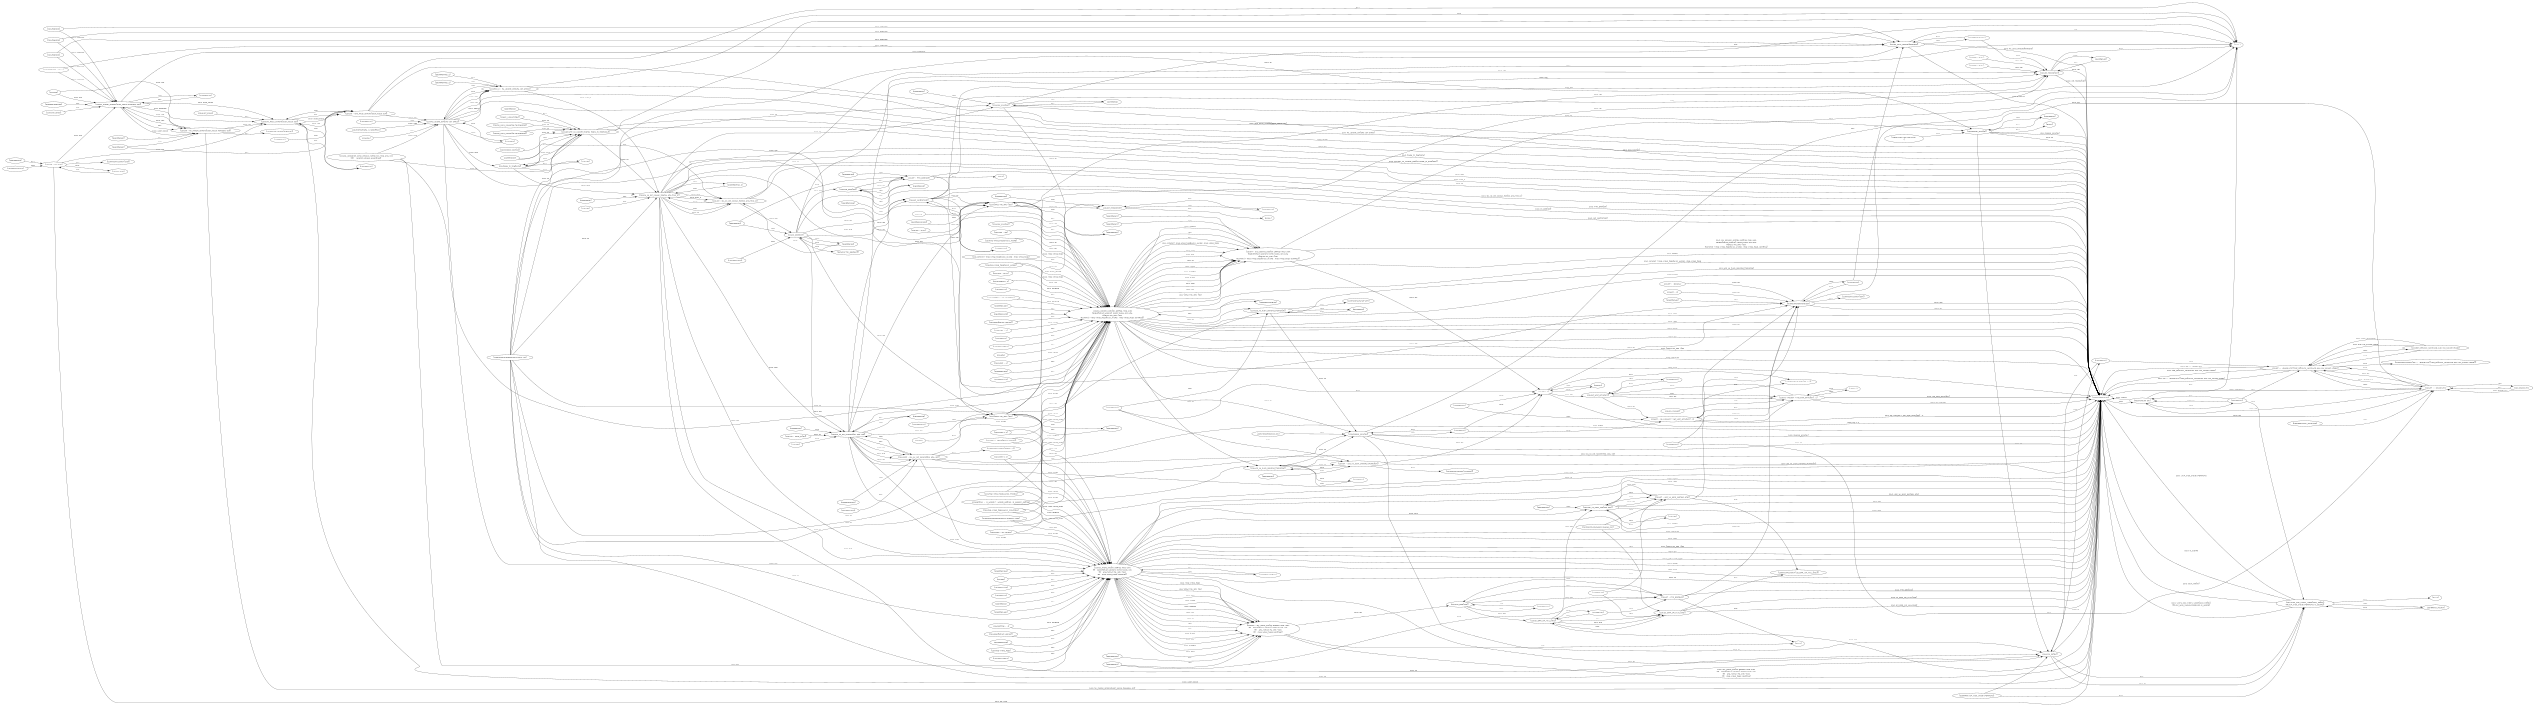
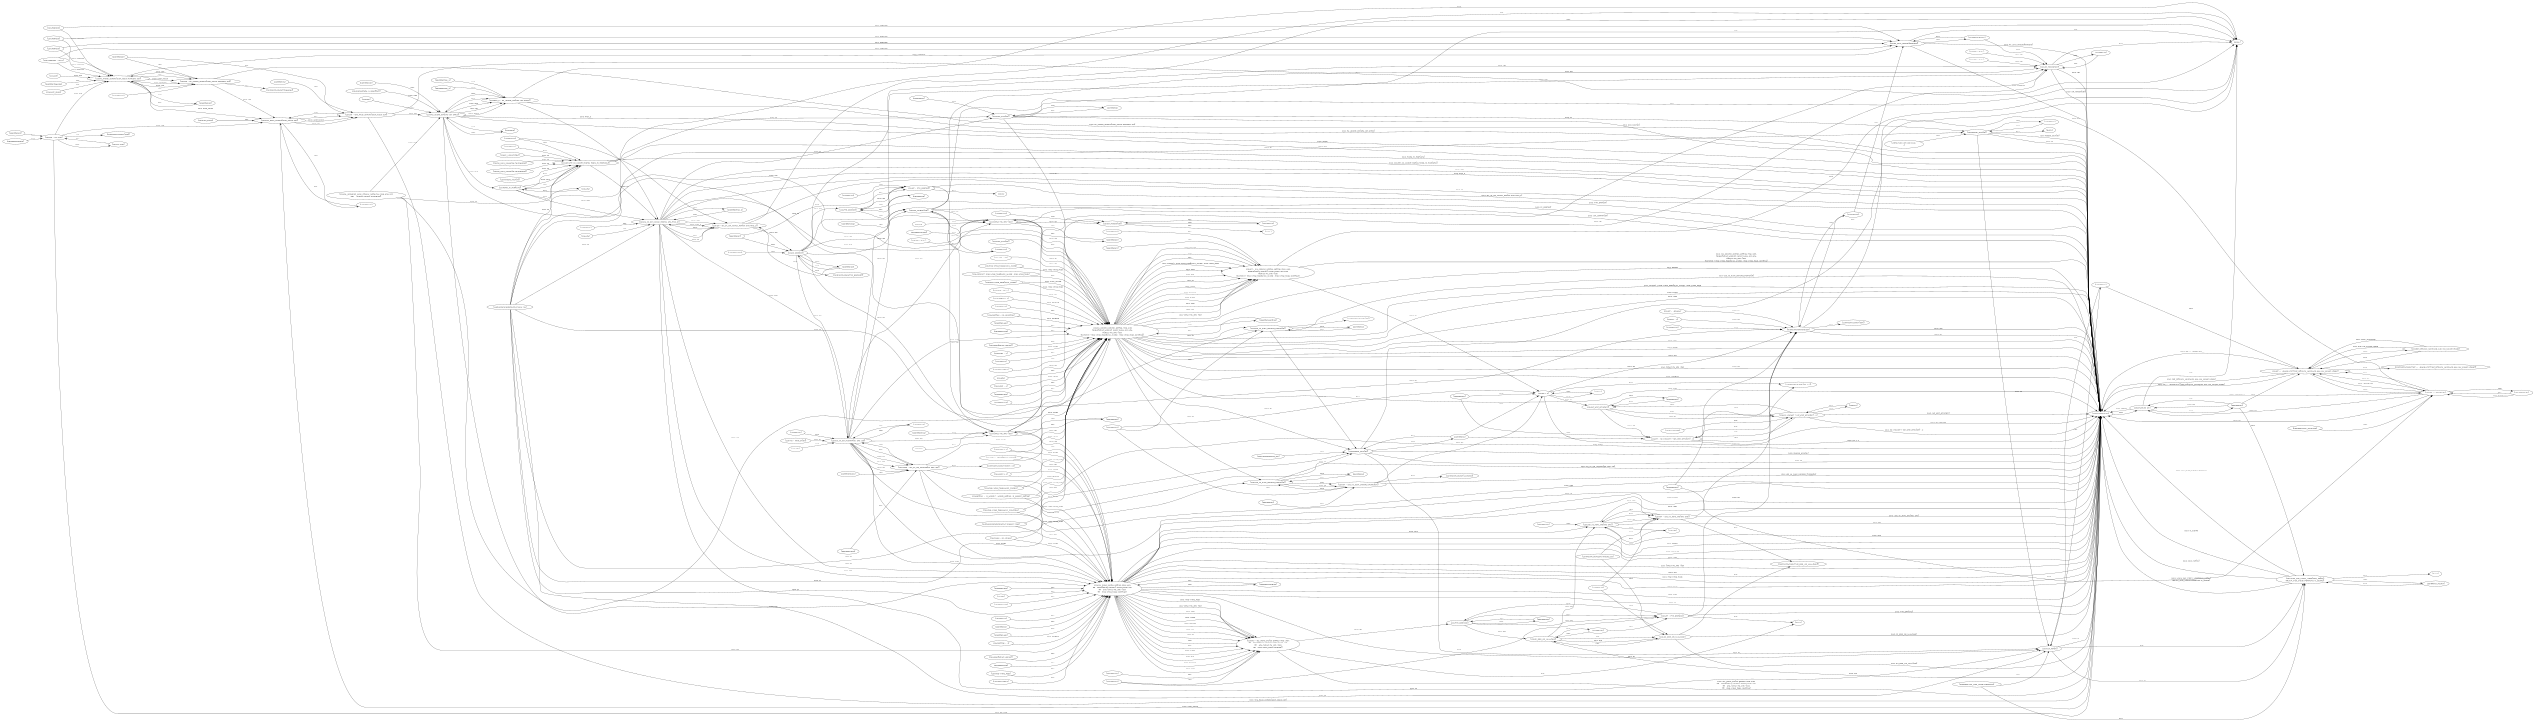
edge "(Call,!opt)" -> "(Call,ipv6_fixup_options(&opt_space, opt))": removed, label "DDG: opt"
node "(Return,if (IS_ERR(dst)))": label "(Return,if (IS_ERR(dst)))" -> "(ControlStructure,if (IS_ERR(dst)))"
